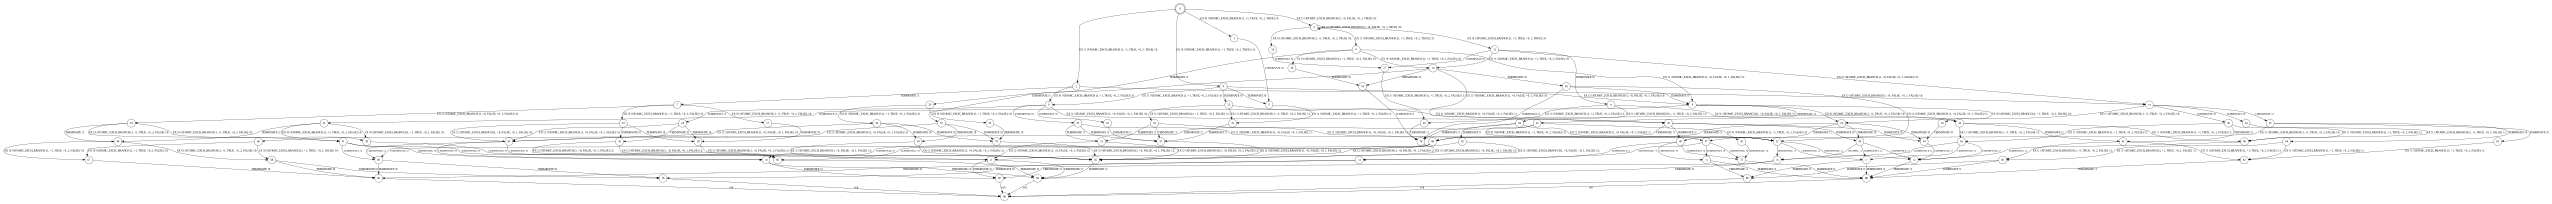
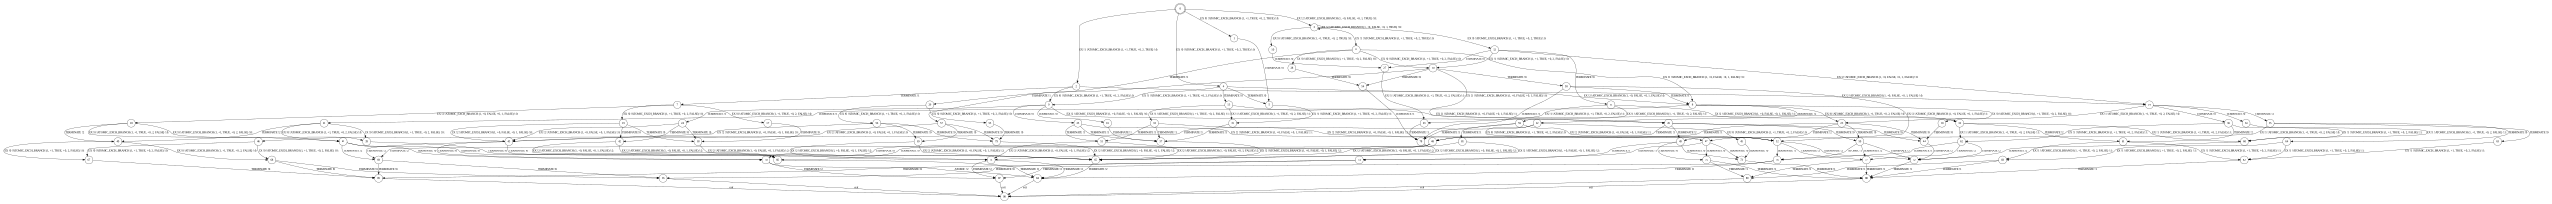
edge "70" -> "84": label "TERMINATE !2" -> "ATOMIC !2"
